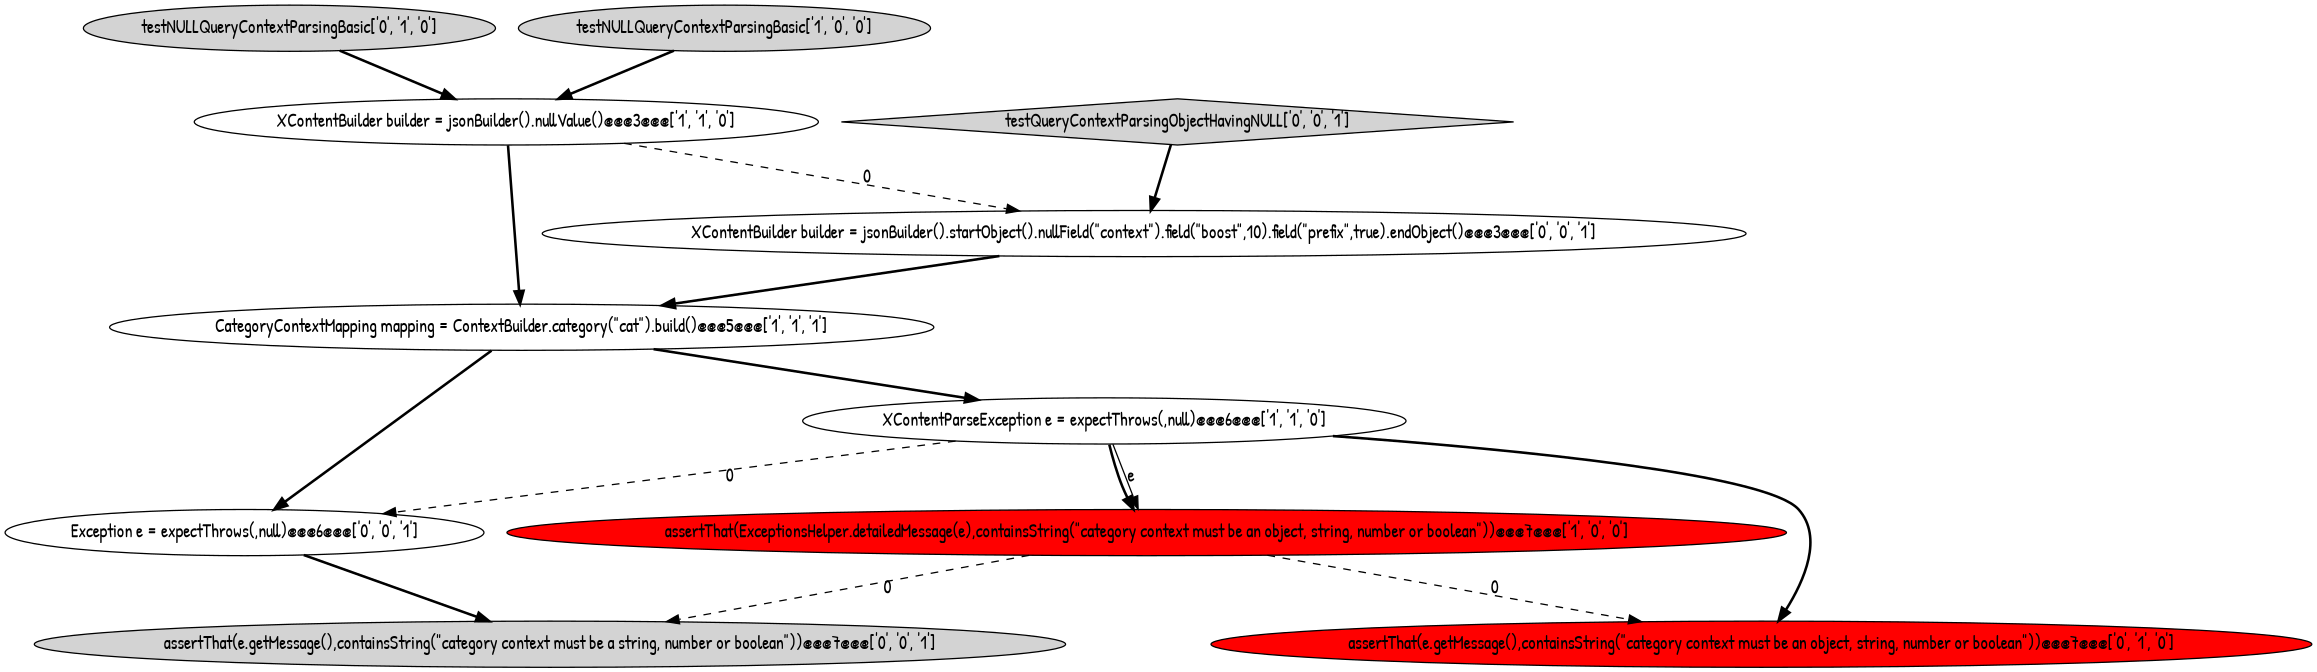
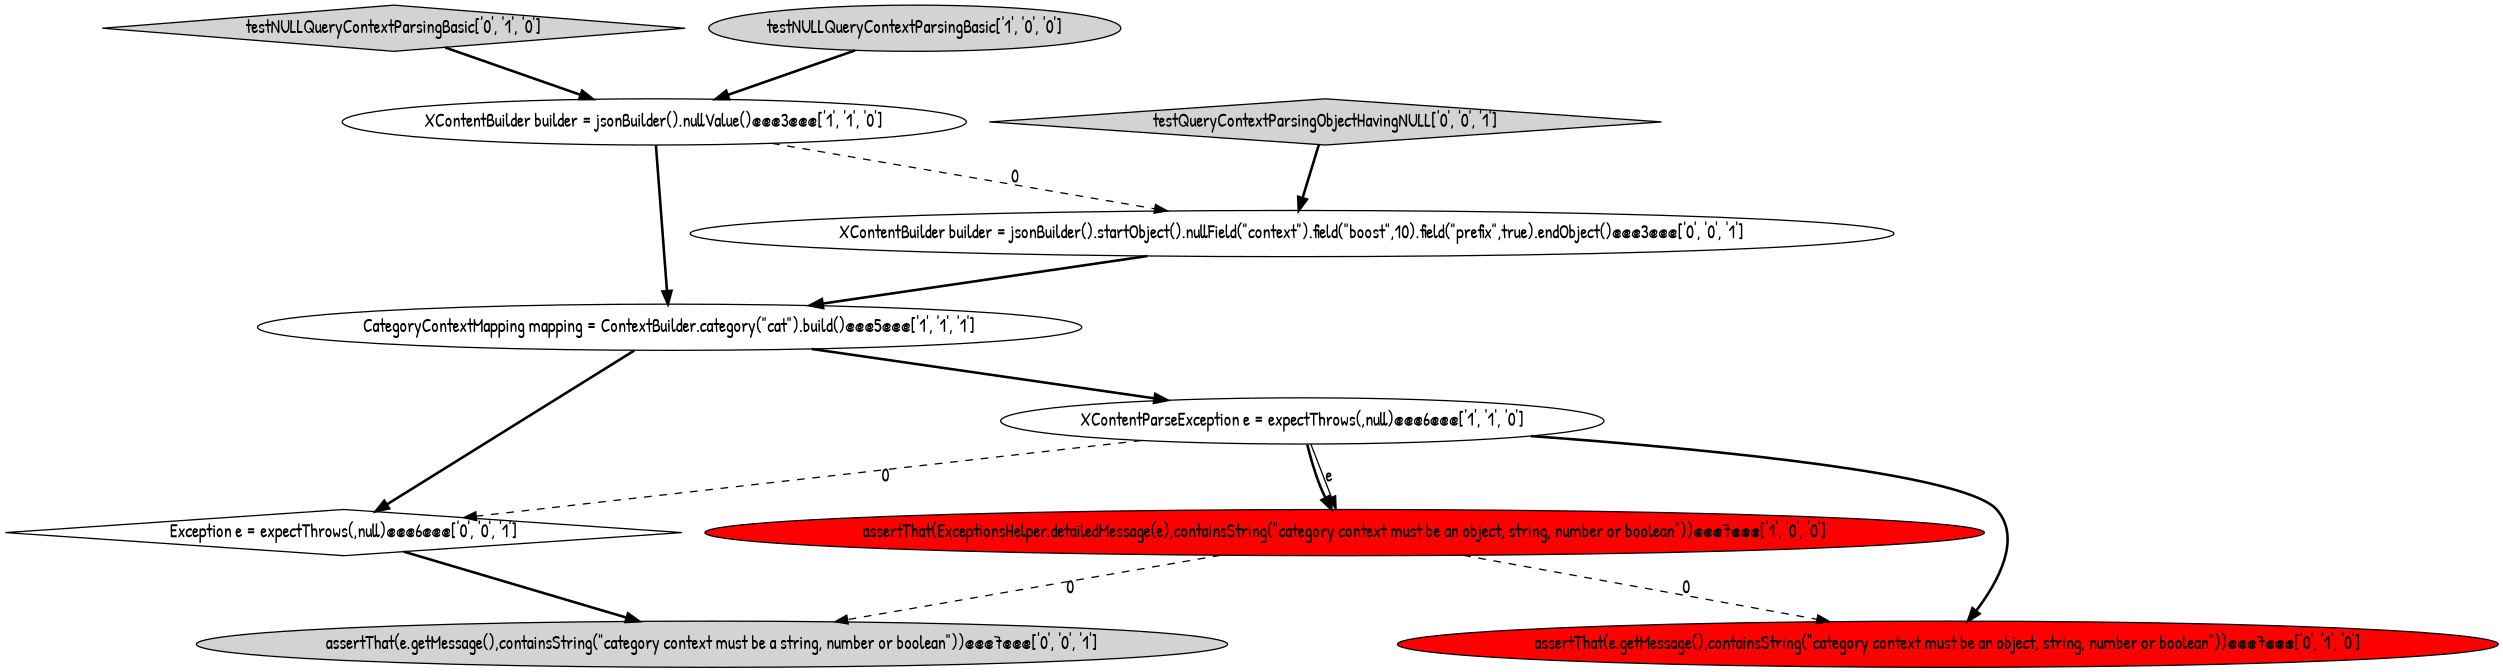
node "testNULLQueryContextParsingBasic['0', '1', '0']": shape ellipse -> diamond
node "Exception e = expectThrows(,null)@@@6@@@['0', '0', '1']": shape ellipse -> diamond
